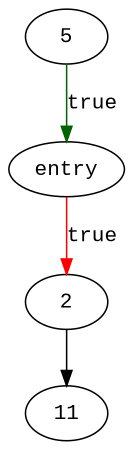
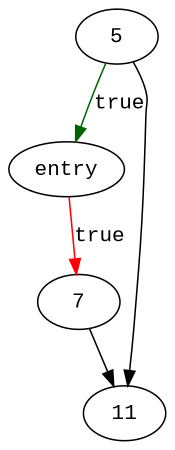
edge "5" -> "11": added
node "2": label "2" -> "7"
